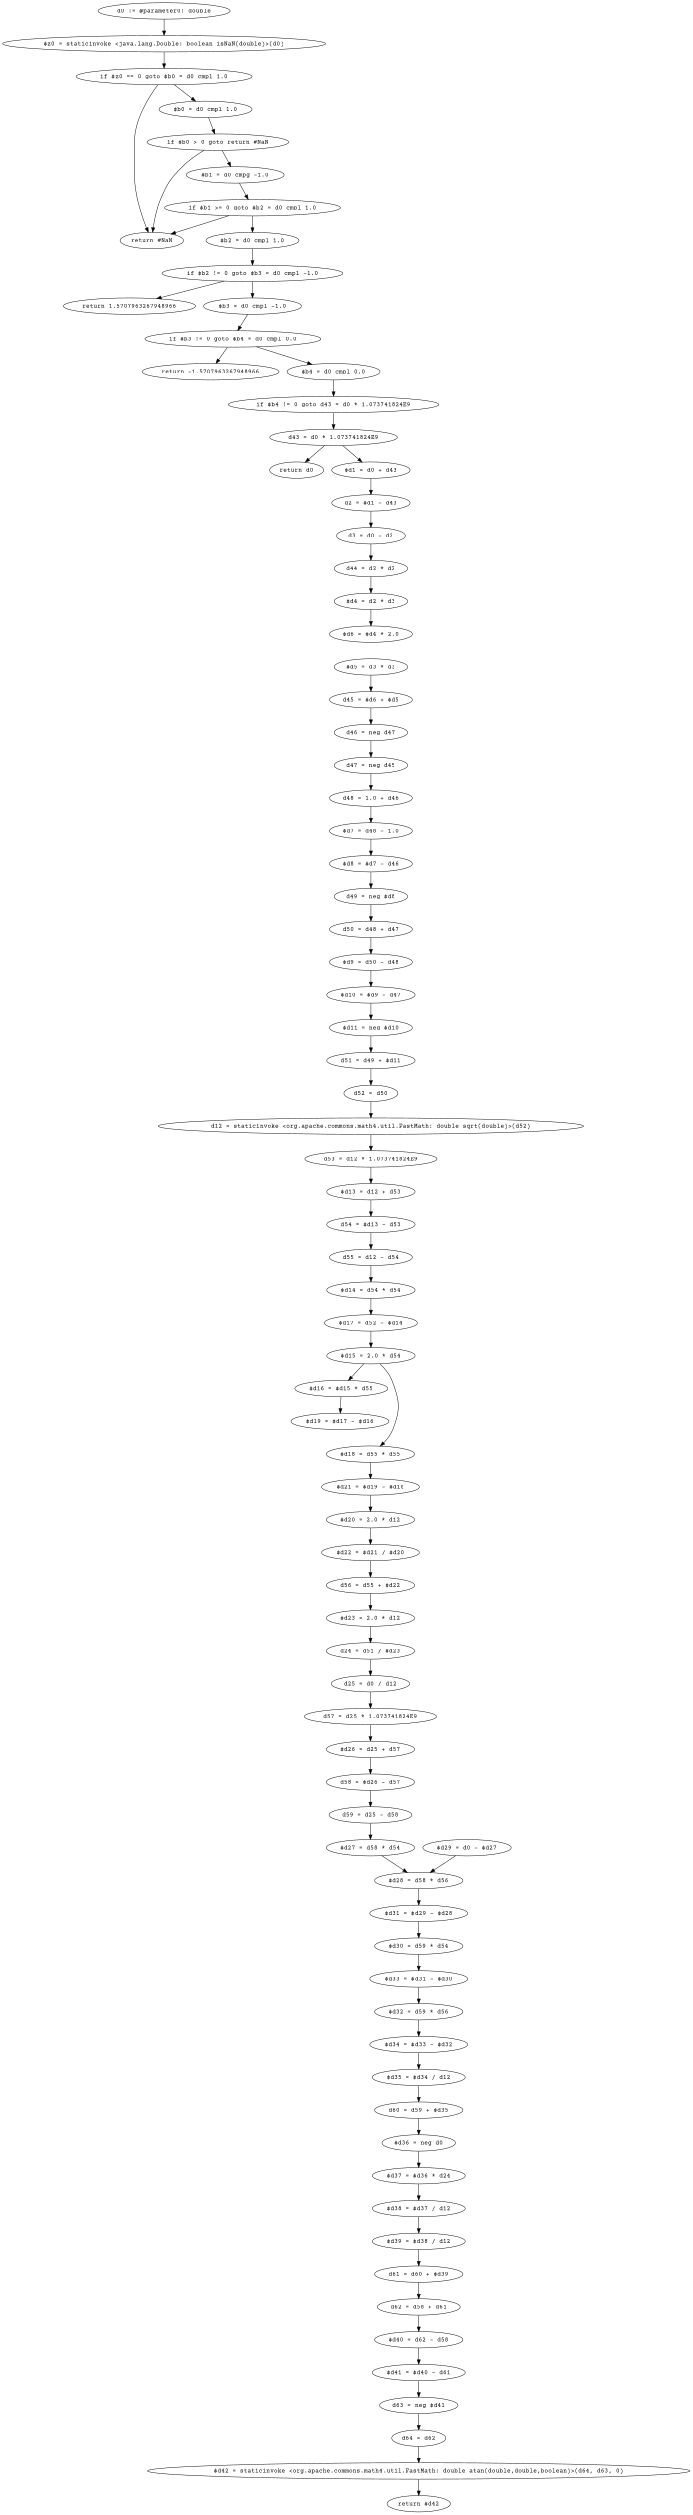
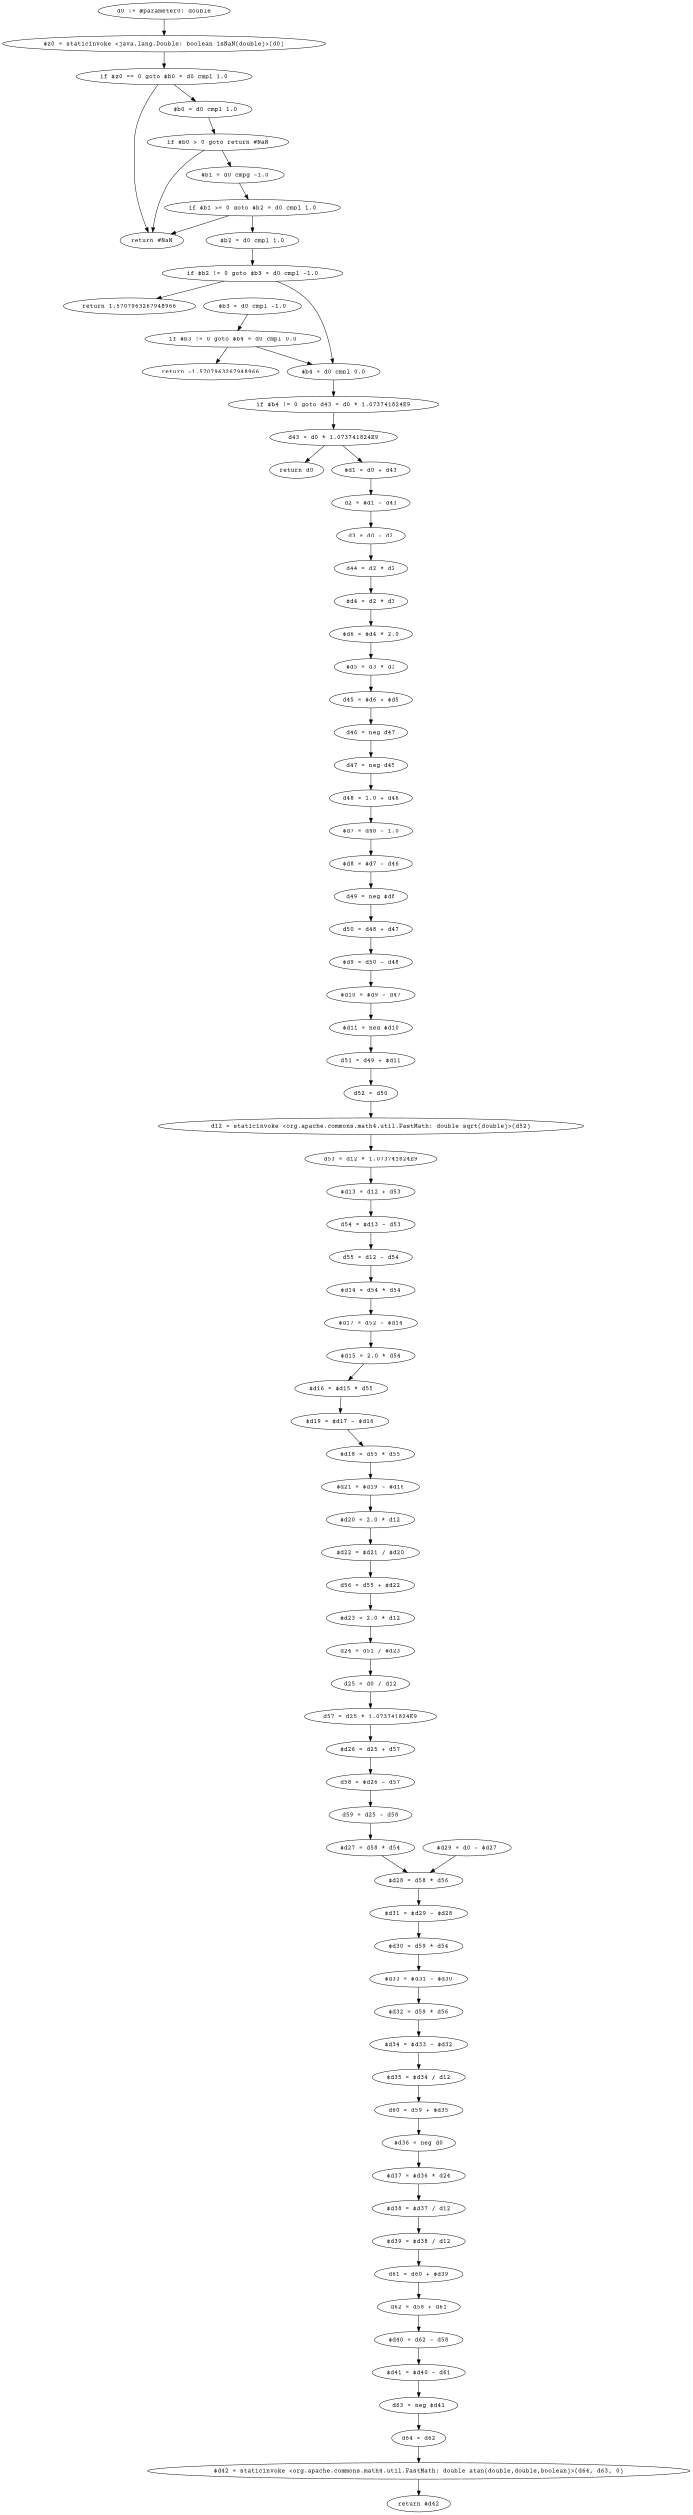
edge "if $b2 != 0 goto $b3 = d0 cmpl -1.0" -> "$b3 = d0 cmpl -1.0": now "if $b2 != 0 goto $b3 = d0 cmpl -1.0" -> "$b4 = d0 cmpl 0.0"
edge "$d6 = $d4 * 2.0" -> "$d5 = d3 * d3": added
edge "$d15 = 2.0 * d54" -> "$d18 = d55 * d55": now "$d19 = $d17 - $d16" -> "$d18 = d55 * d55"
